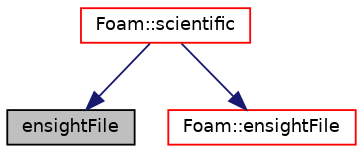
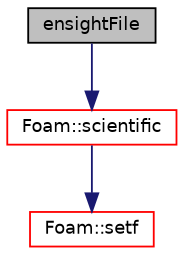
edge "Foam::scientific" -> "ensightFile": reversed
node "Foam::ensightFile": label "Foam::ensightFile" -> "Foam::setf"
